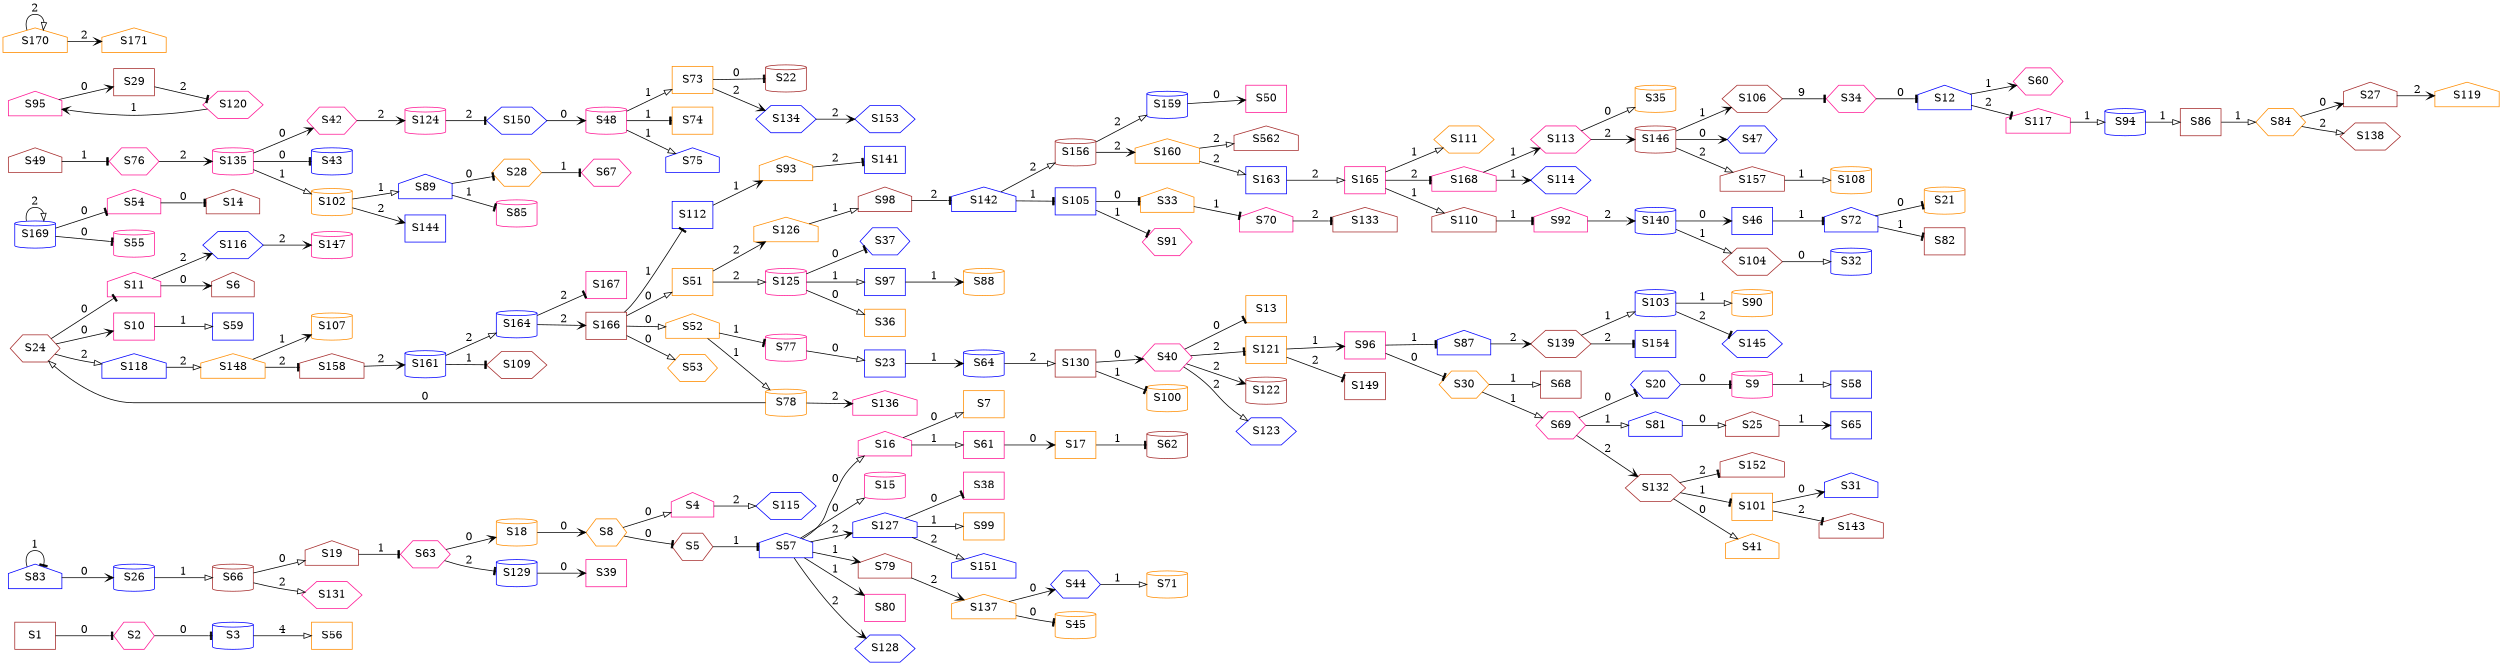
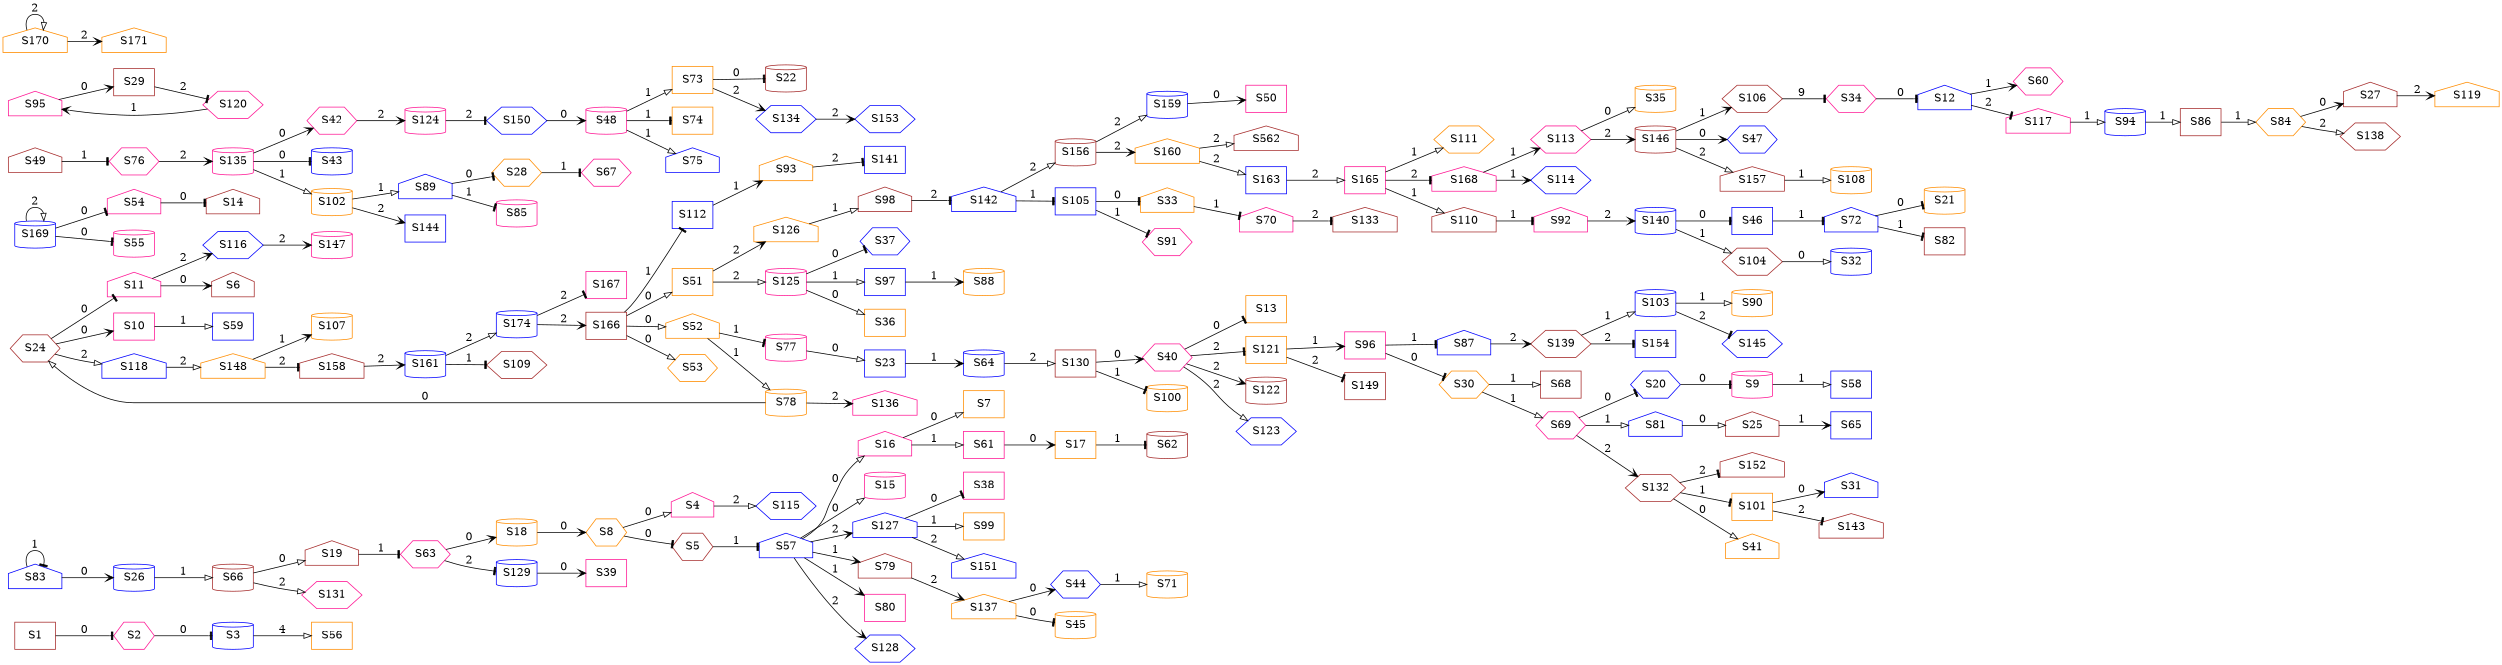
edge "S140" -> "S46": arrowhead vee -> tee
node "S164": label "S164" -> "S174"
